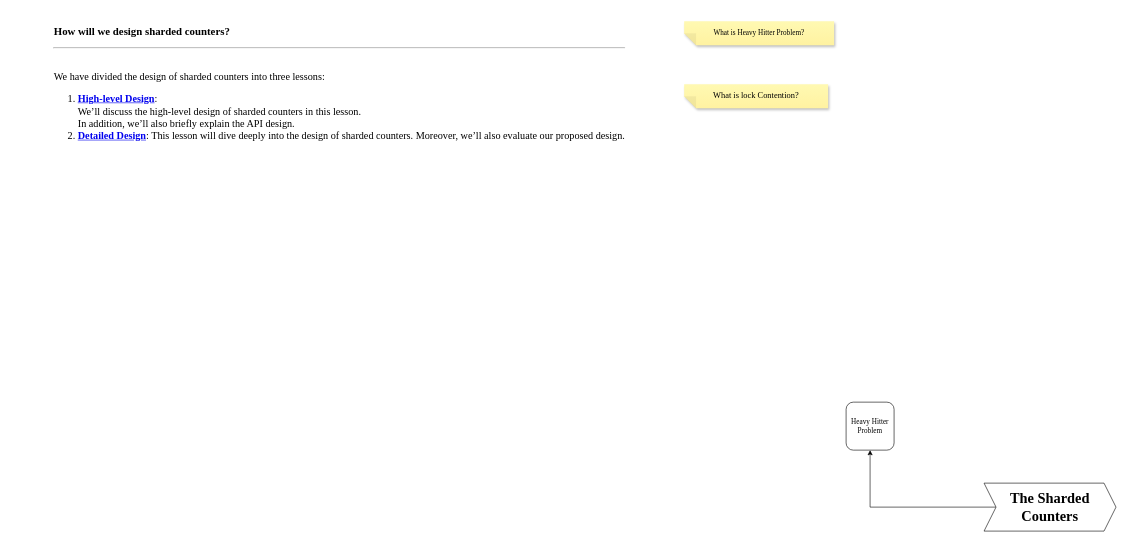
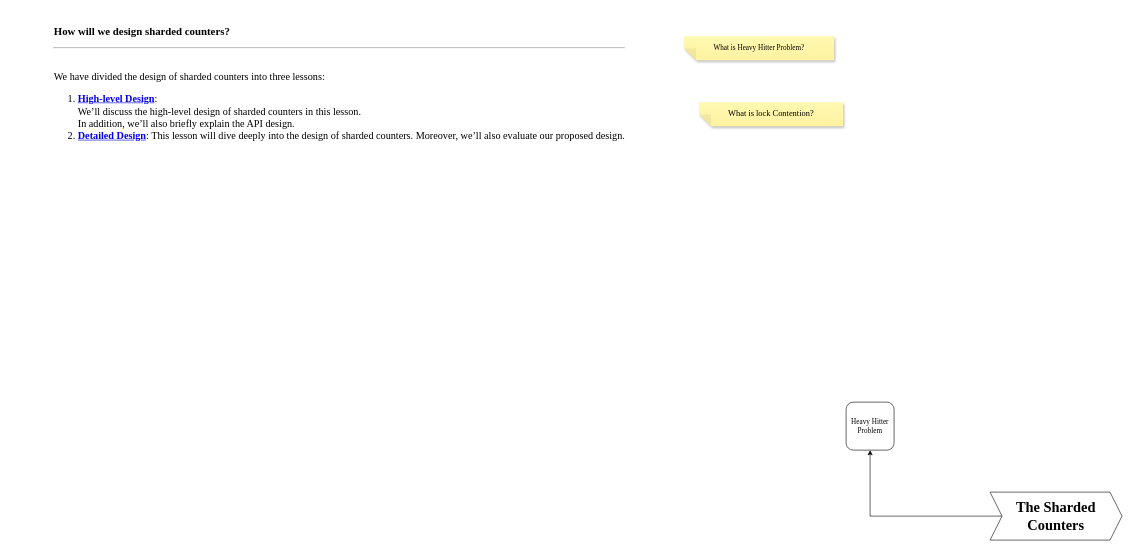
node "What is Heavy Hitter Problem?": moved (759, 33) -> (759, 48)
node "What is lock Contention?": moved (756, 96) -> (771, 114)
node "The Sharded Counters": moved (1050, 507) -> (1056, 516)
